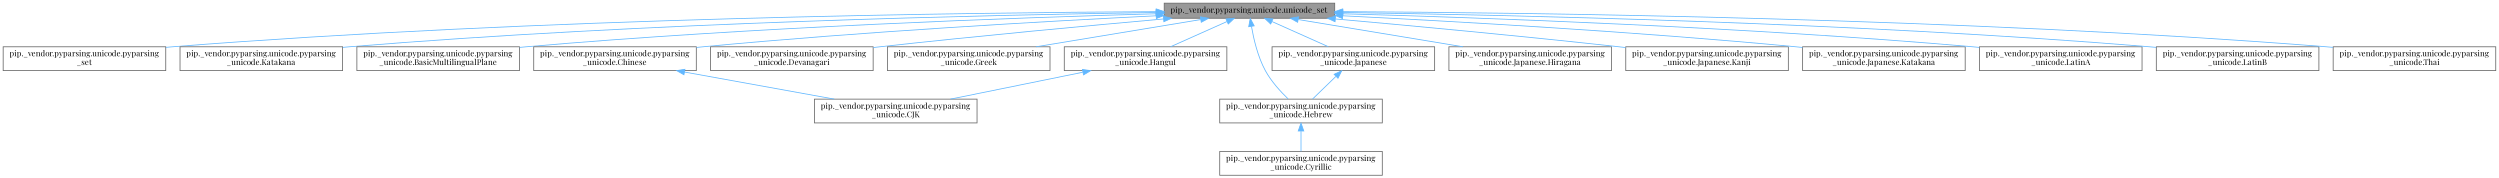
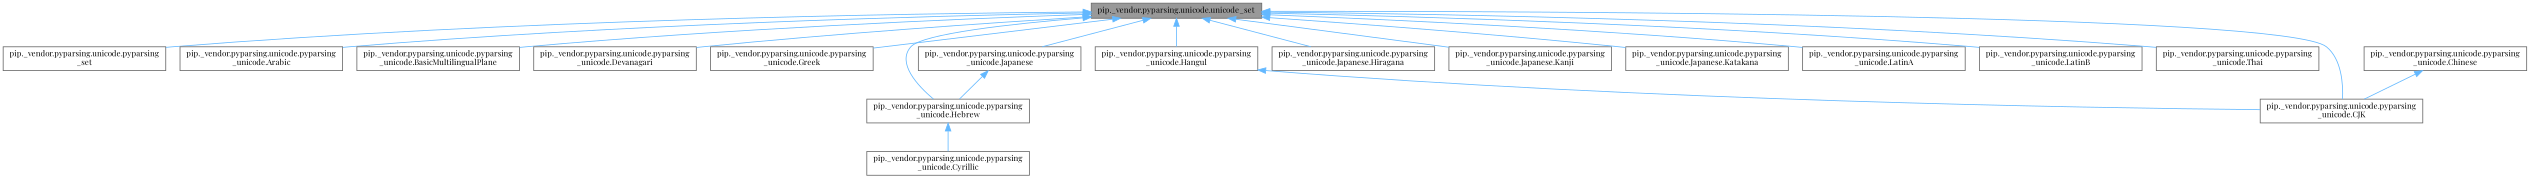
edge "pip._vendor.pyparsing.unicode.pyparsing _unicode.Chinese" -> "pip._vendor.pyparsing.unicode.unicode_set": now "pip._vendor.pyparsing.unicode.pyparsing _unicode.CJK" -> "pip._vendor.pyparsing.unicode.unicode_set"
node "pip._vendor.pyparsing.unicode.pyparsing _unicode.Katakana": label "pip._vendor.pyparsing.unicode.pyparsing _unicode.Katakana" -> "pip._vendor.pyparsing.unicode.pyparsing _unicode.Arabic"
